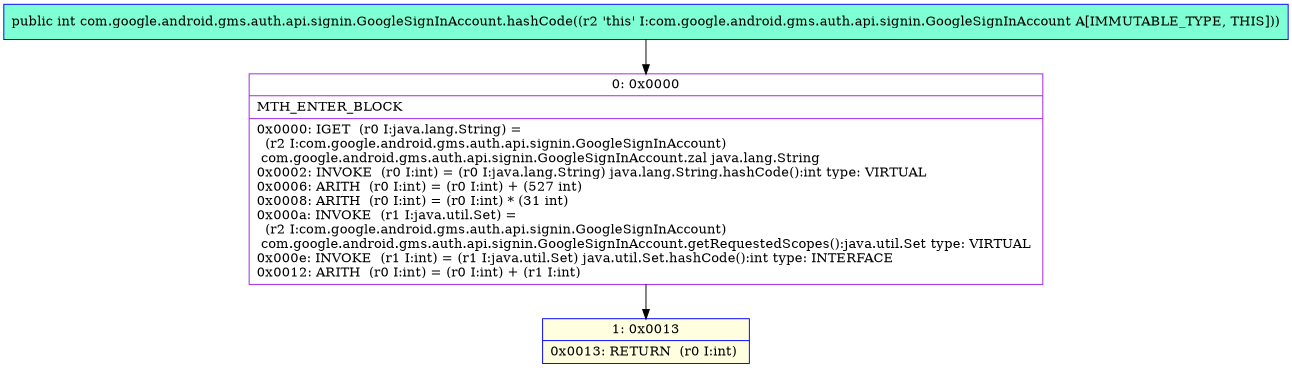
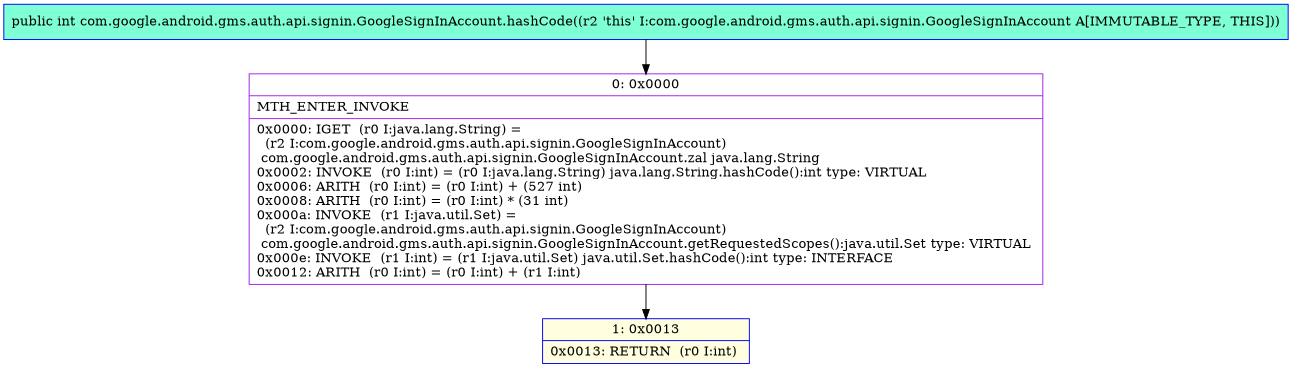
node "0: 0x0000": text "MTH_ENTER_BLOCK" -> "MTH_ENTER_INVOKE"
